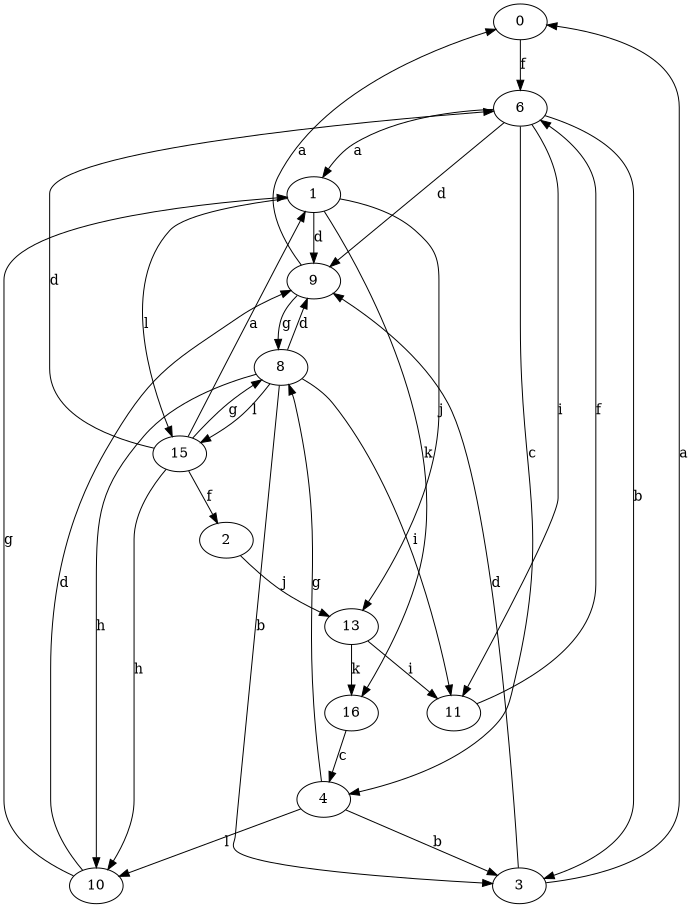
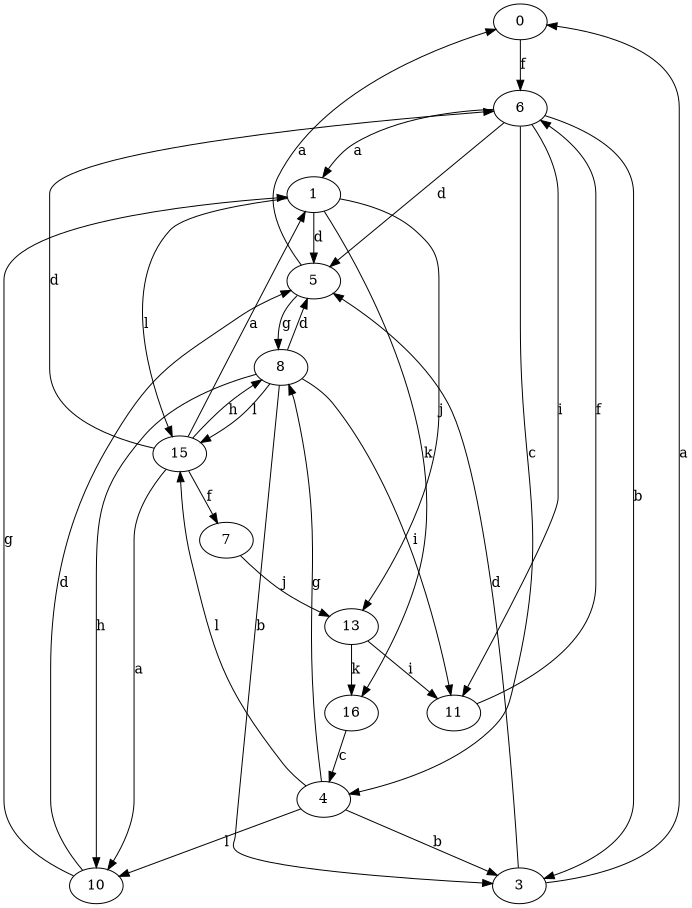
node "9": label "9" -> "5"
edge "15" -> "8": label "g" -> "h"
node "2": label "2" -> "7"
edge "4" -> "15": added, label "l"
edge "15" -> "10": label "h" -> "a"
